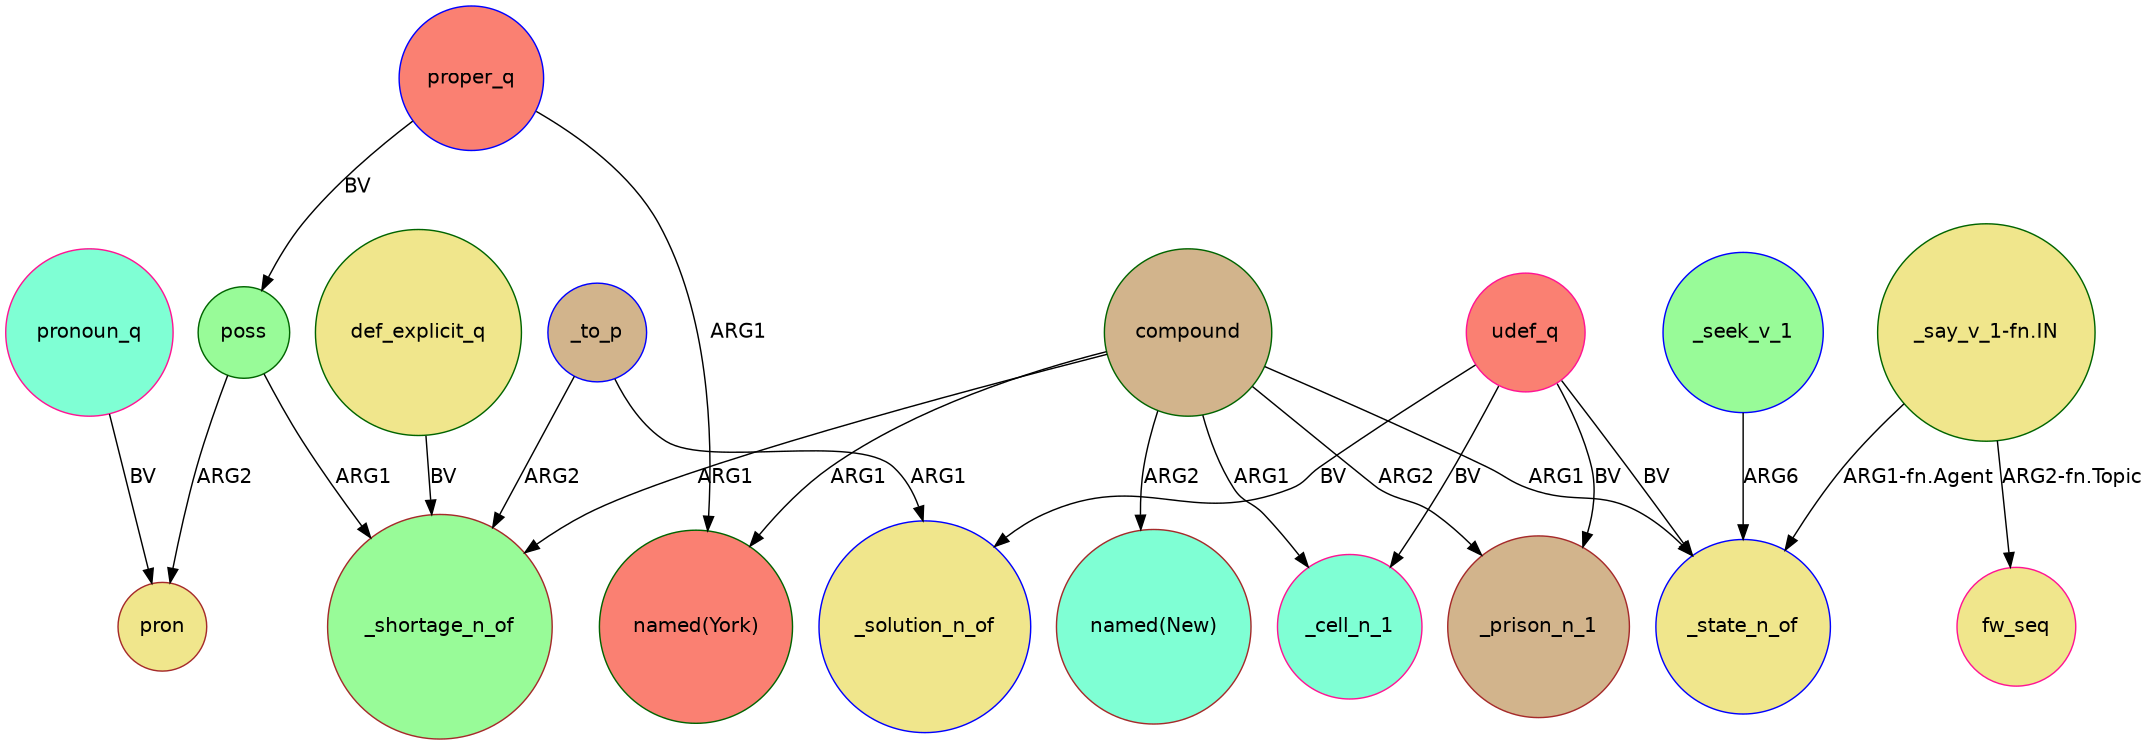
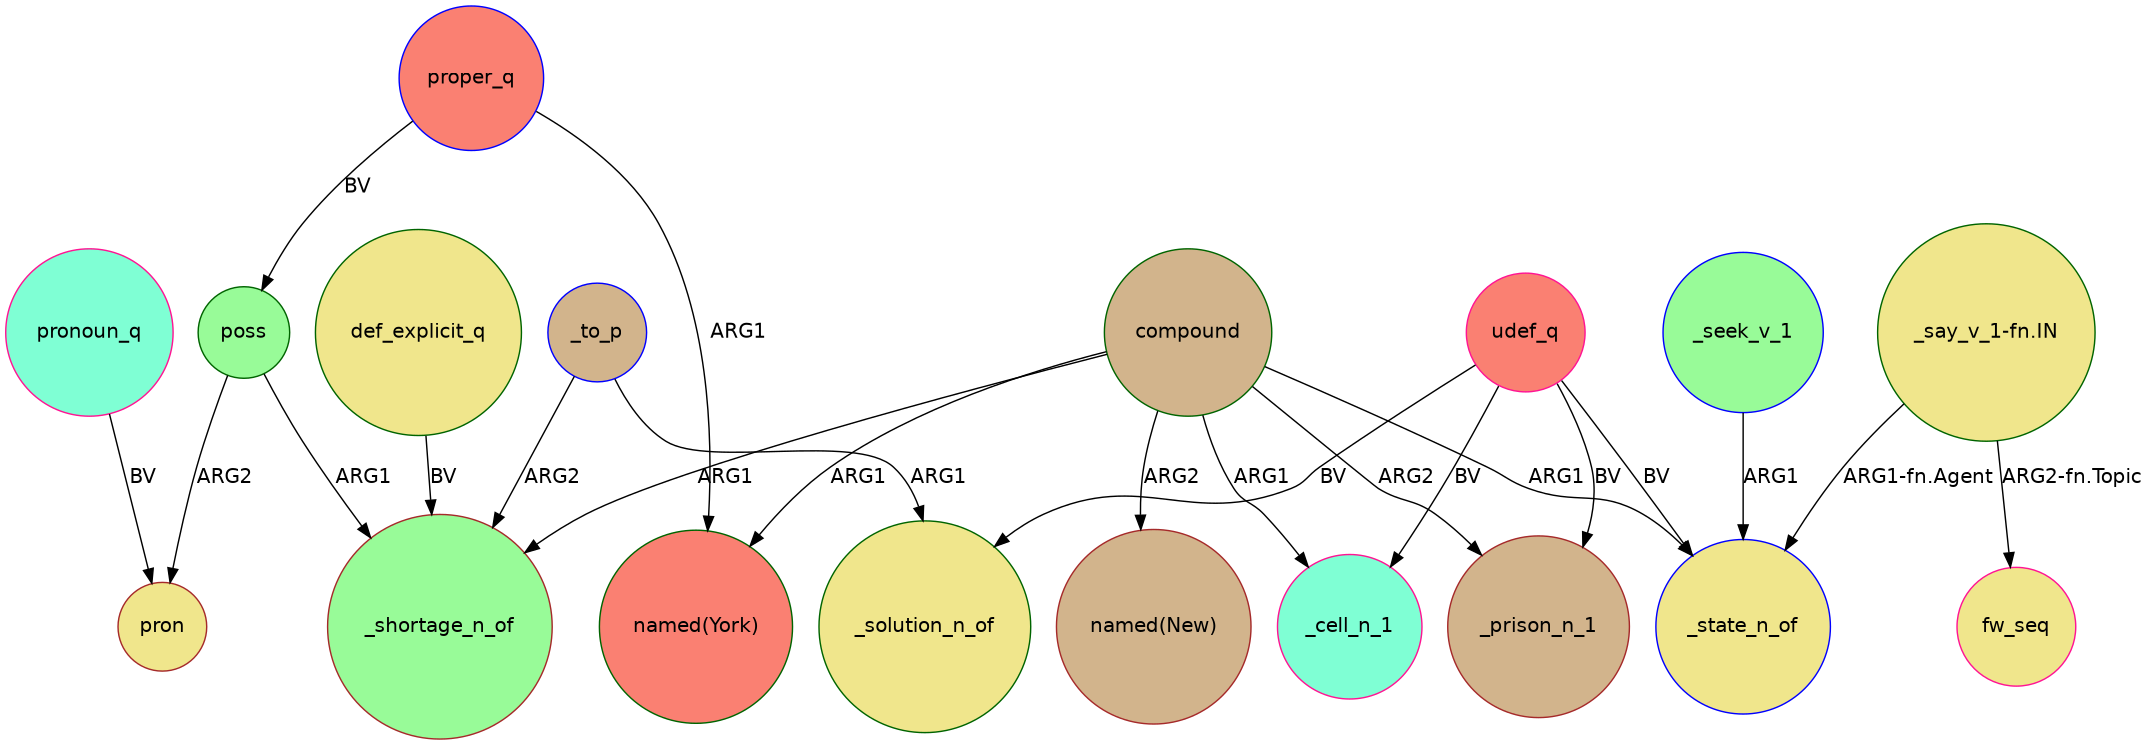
edge "_seek_v_1" -> "_state_n_of": label "ARG6" -> "ARG1"
node "_solution_n_of": color blue -> darkgreen
node "named(New)": fillcolor aquamarine -> tan
